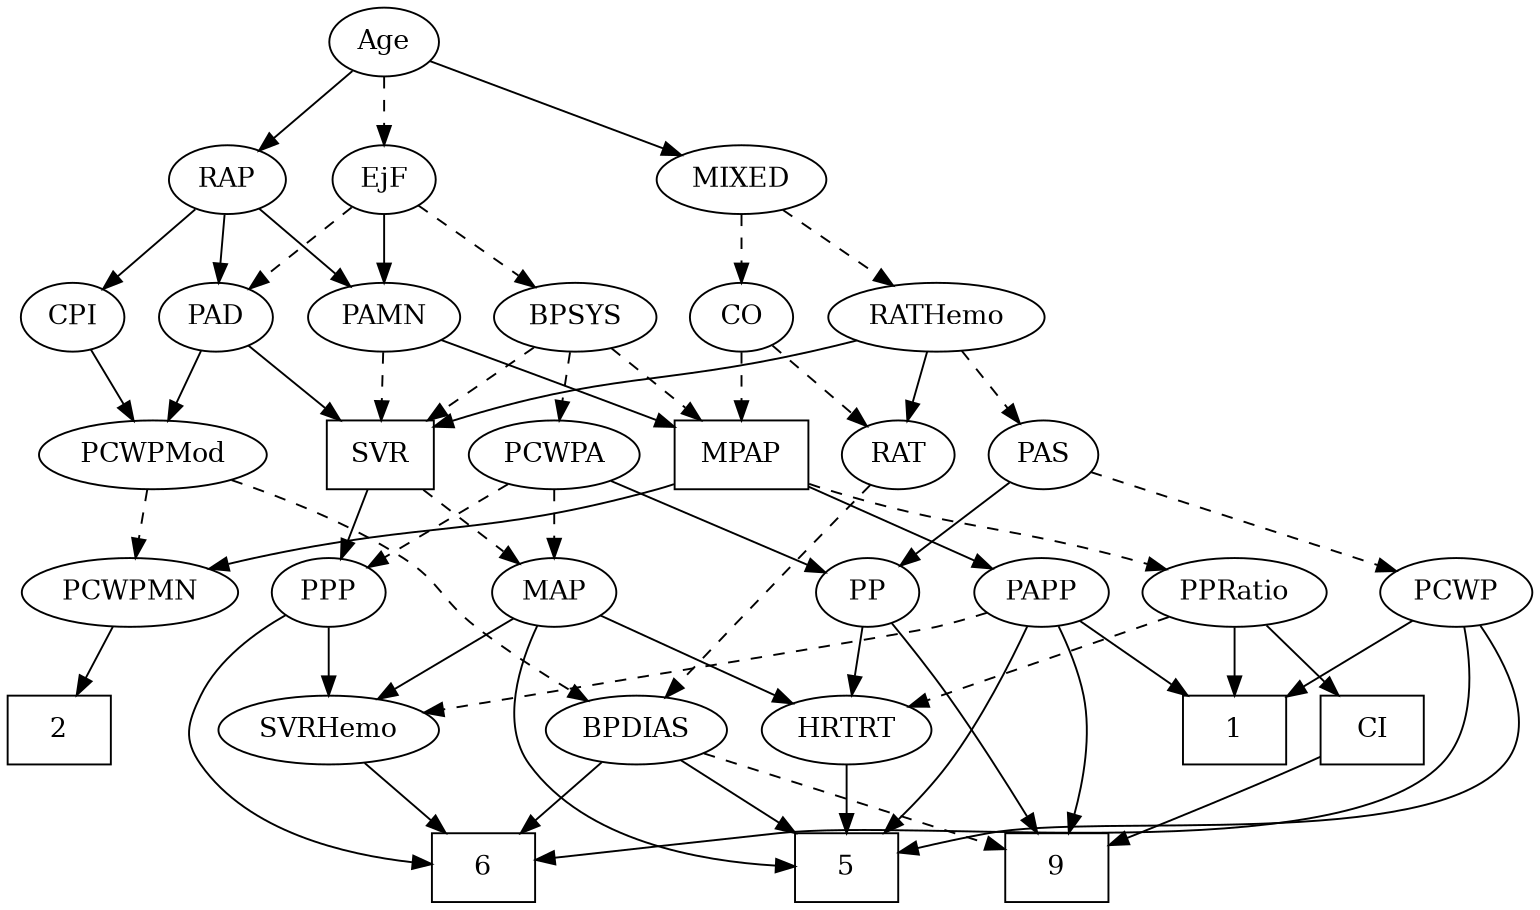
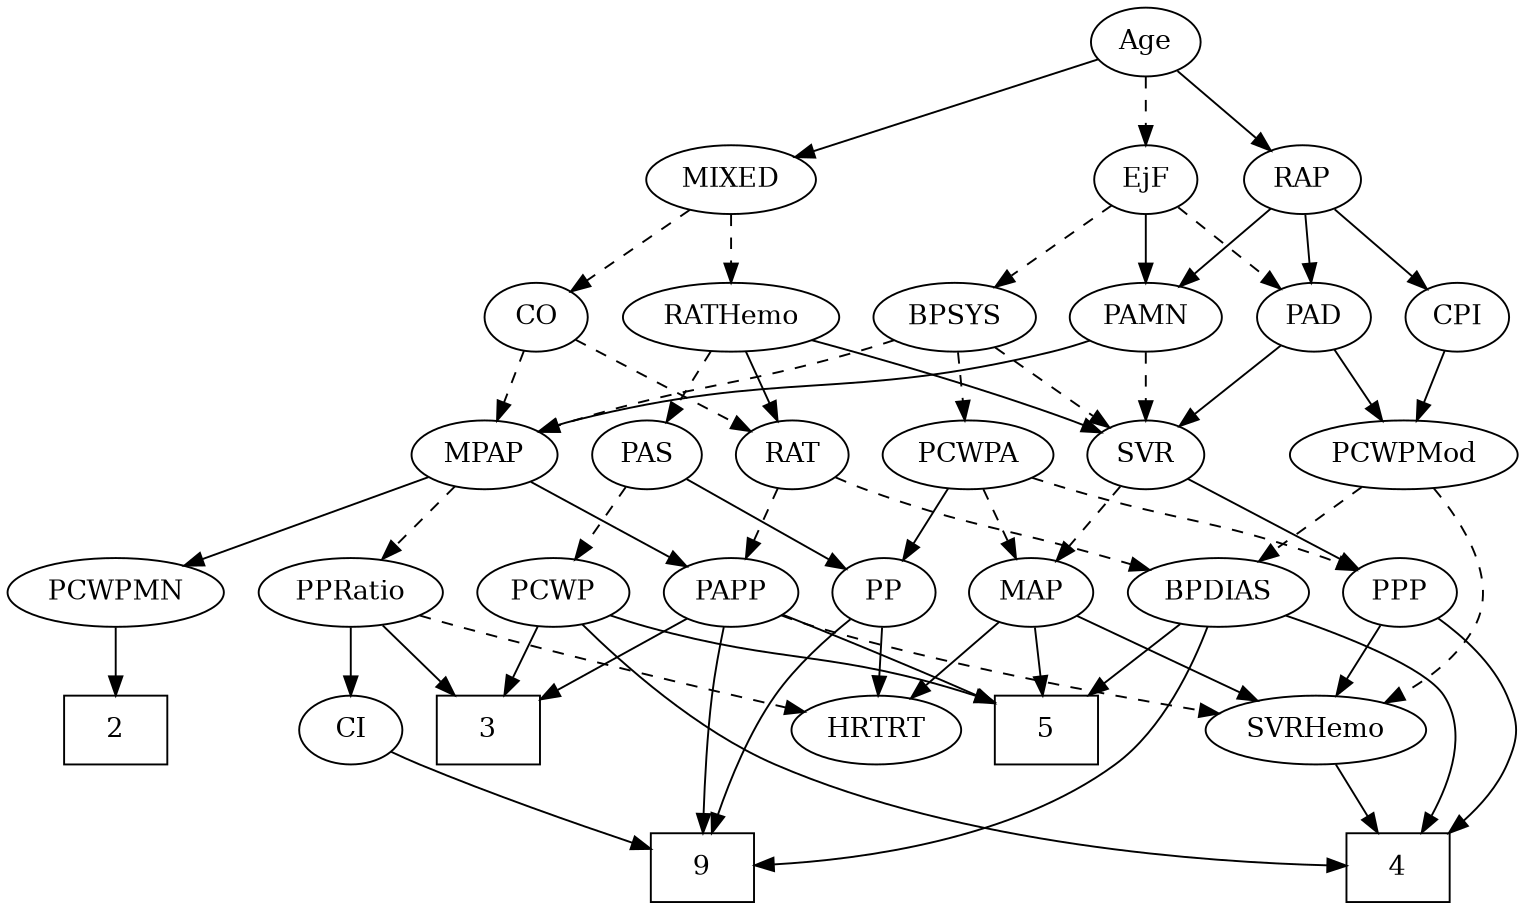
node "SVR": shape box -> ellipse
node "MPAP": shape box -> ellipse
edge "RAT" -> "PAPP": added
edge "PCWPMod" -> "PCWPMN": now "PCWPMod" -> "SVRHemo"
node "1": label "1" -> "3"
node "CI": shape box -> ellipse
edge "HRTRT" -> "5": removed
edge "BPDIAS" -> "9": style dashed -> solid
node "6": label "6" -> "4"
